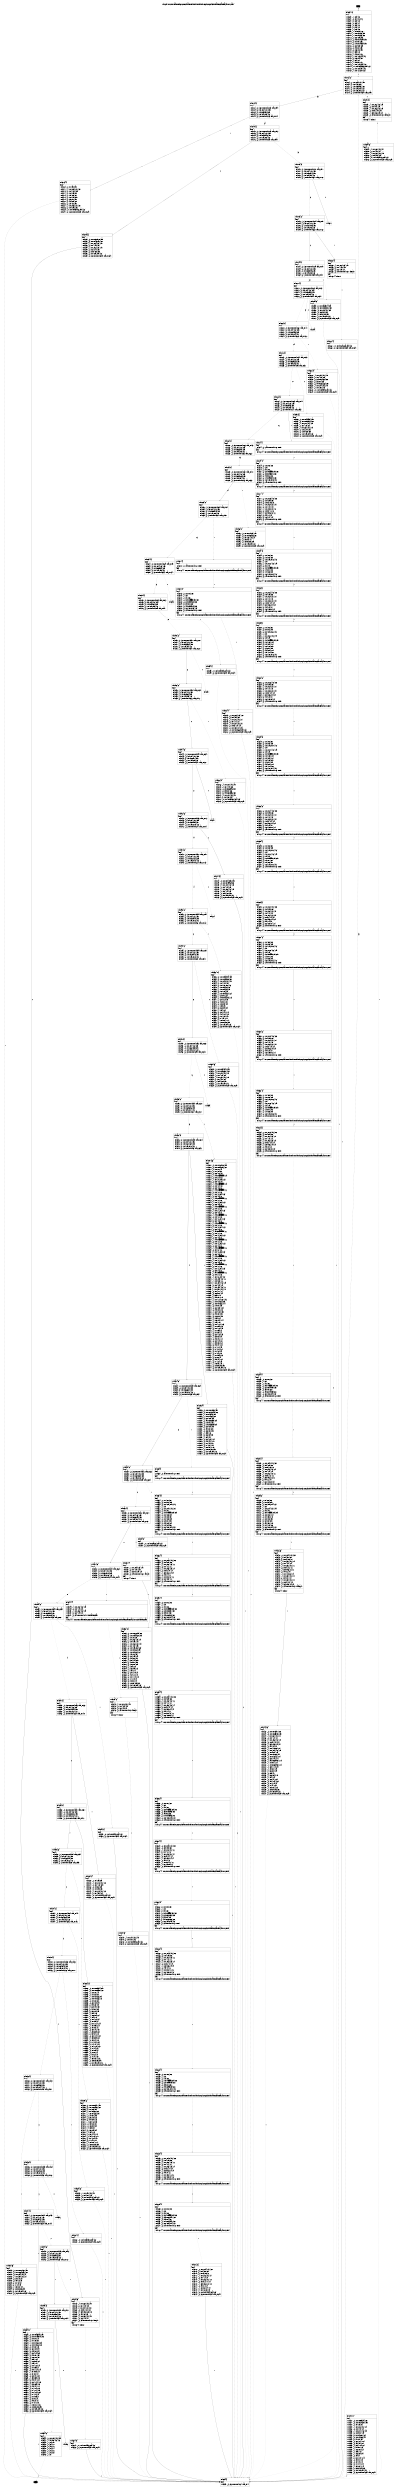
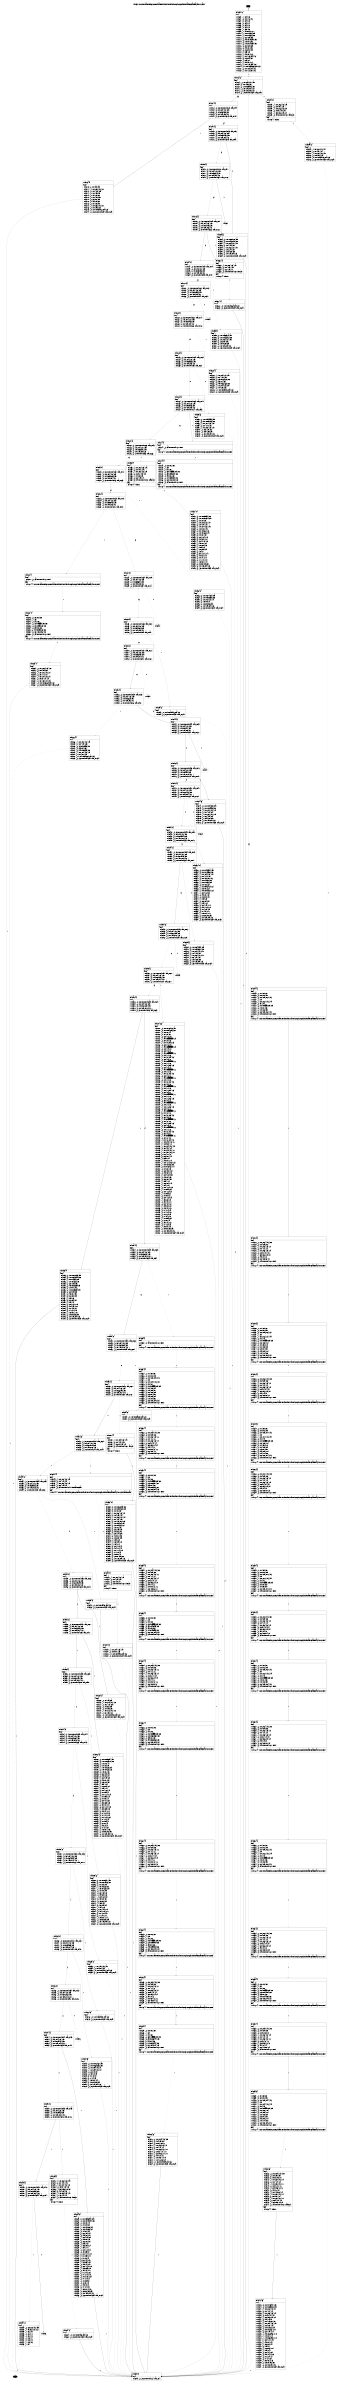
node "0x402f55 [29]": added
node "0x403171 [41]": removed
edge "0x4030ca [36]" -> "0x4037f8 [33]": now "0x4030ca [36]" -> "0x403dc9 [5]"
